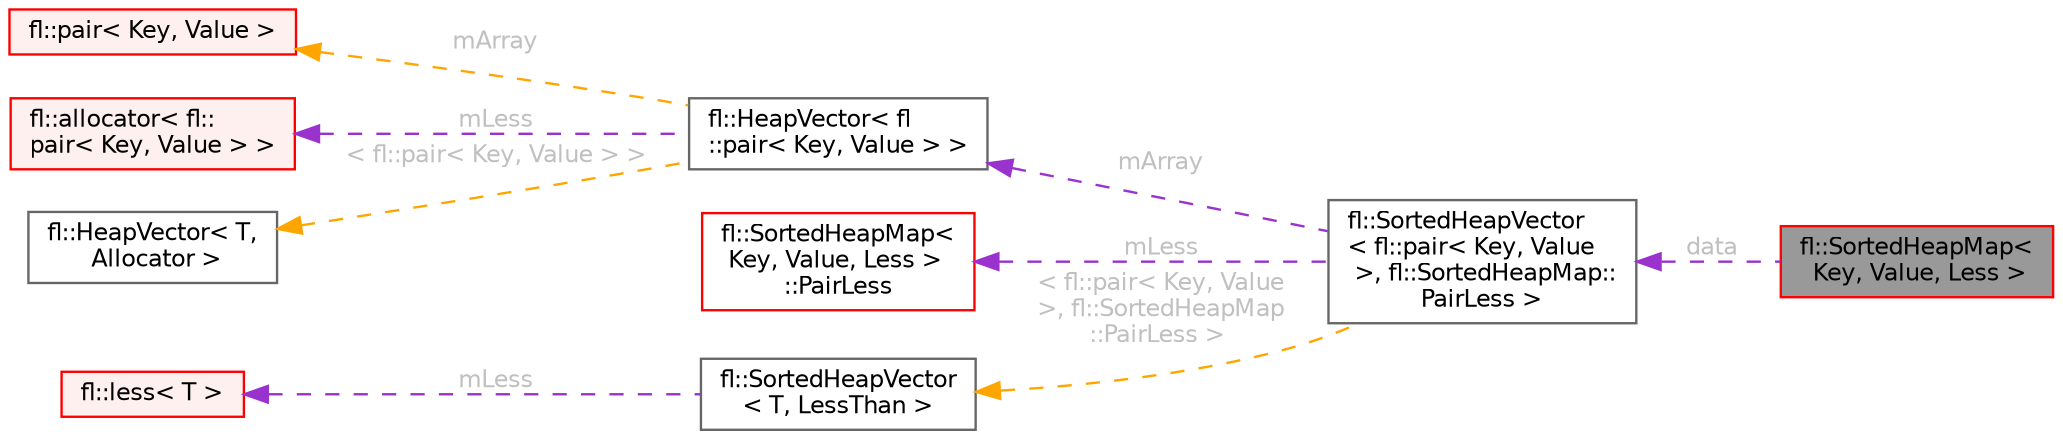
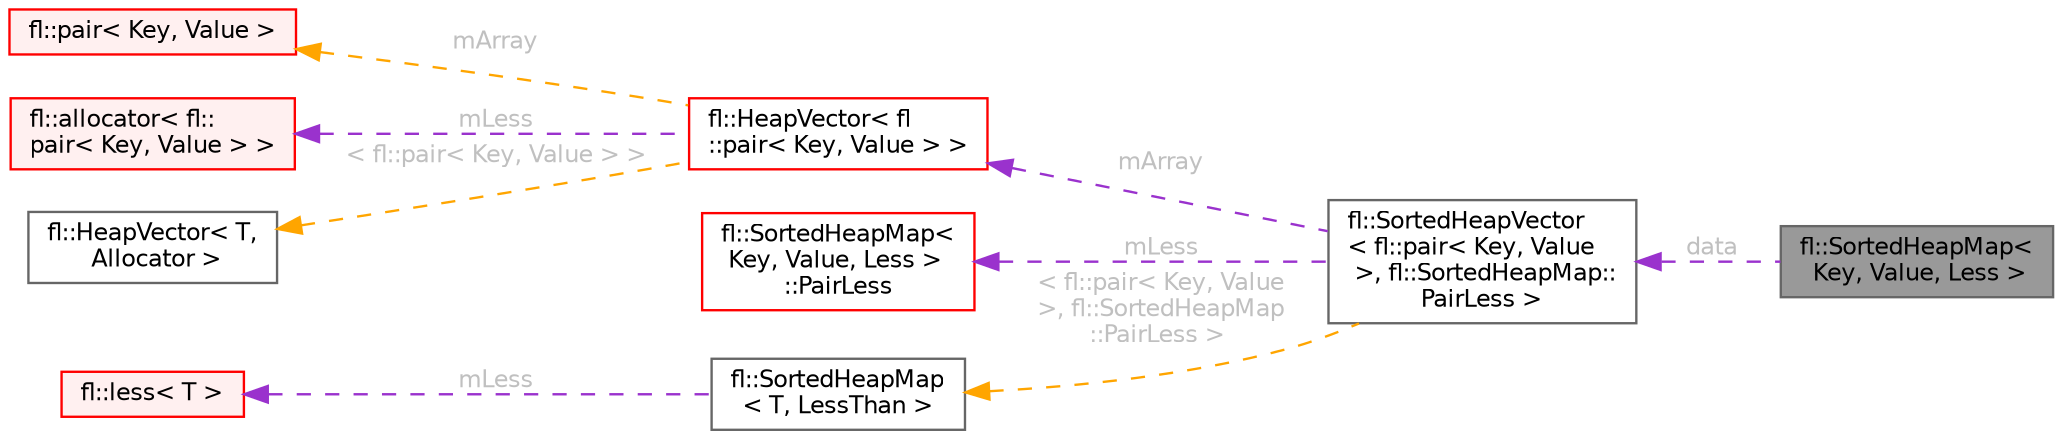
node "fl::HeapVector< fl ::pair< Key, Value > >": color gray40 -> red
node "fl::SortedHeapMap< Key, Value, Less >": color red -> gray40
node "fl::SortedHeapVector < T, LessThan >": label "fl::SortedHeapVector < T, LessThan >" -> "fl::SortedHeapMap < T, LessThan >"
